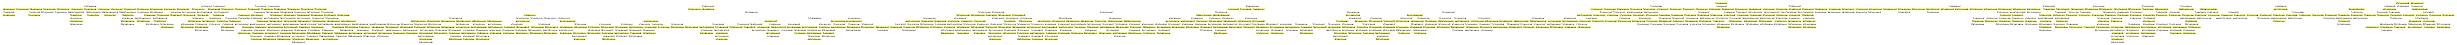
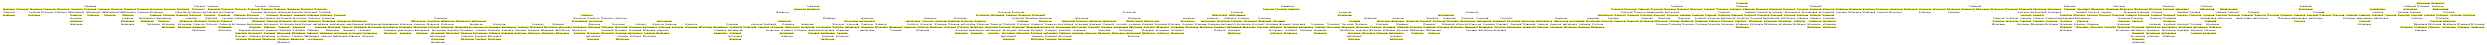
node "[48,43,47], V: -0.204, N: 1, P: 0.14, U: 0.139": removed
